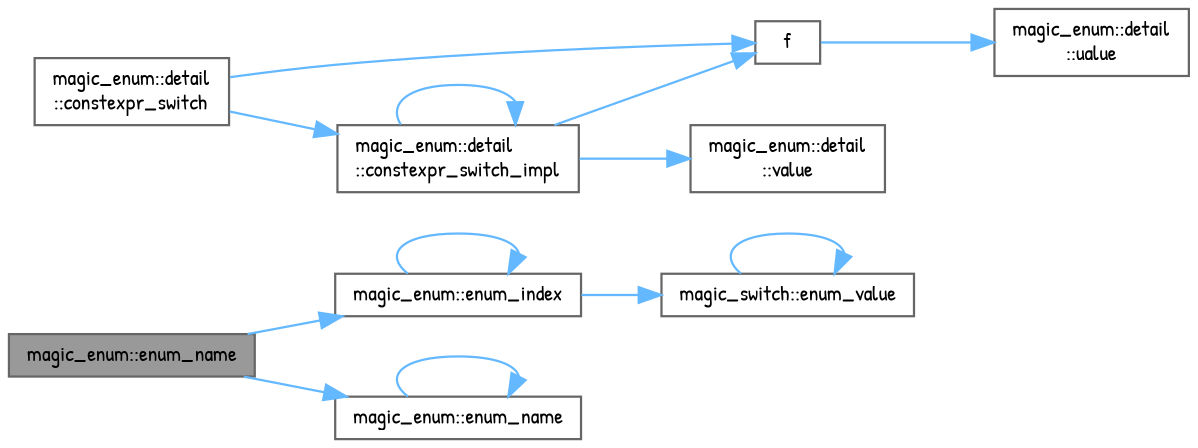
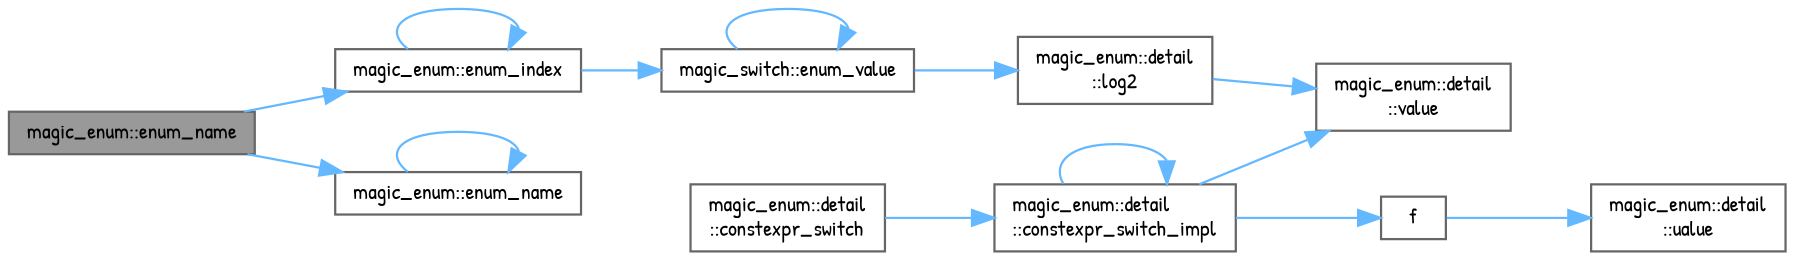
edge "magic_enum::detail ::constexpr_switch" -> "f": removed
node "magic_enum::detail ::log2": added
